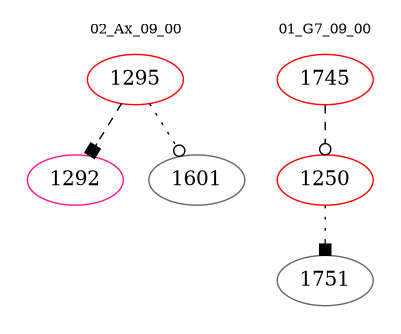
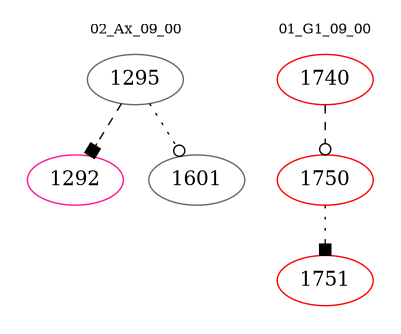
cluster "01_G7_09_00": label "01_G7_09_00" -> "01_G1_09_00"
node "1295": color red -> gray40
node "1745": label "1745" -> "1740"
node "1250": label "1250" -> "1750"
node "1751": color gray40 -> red
